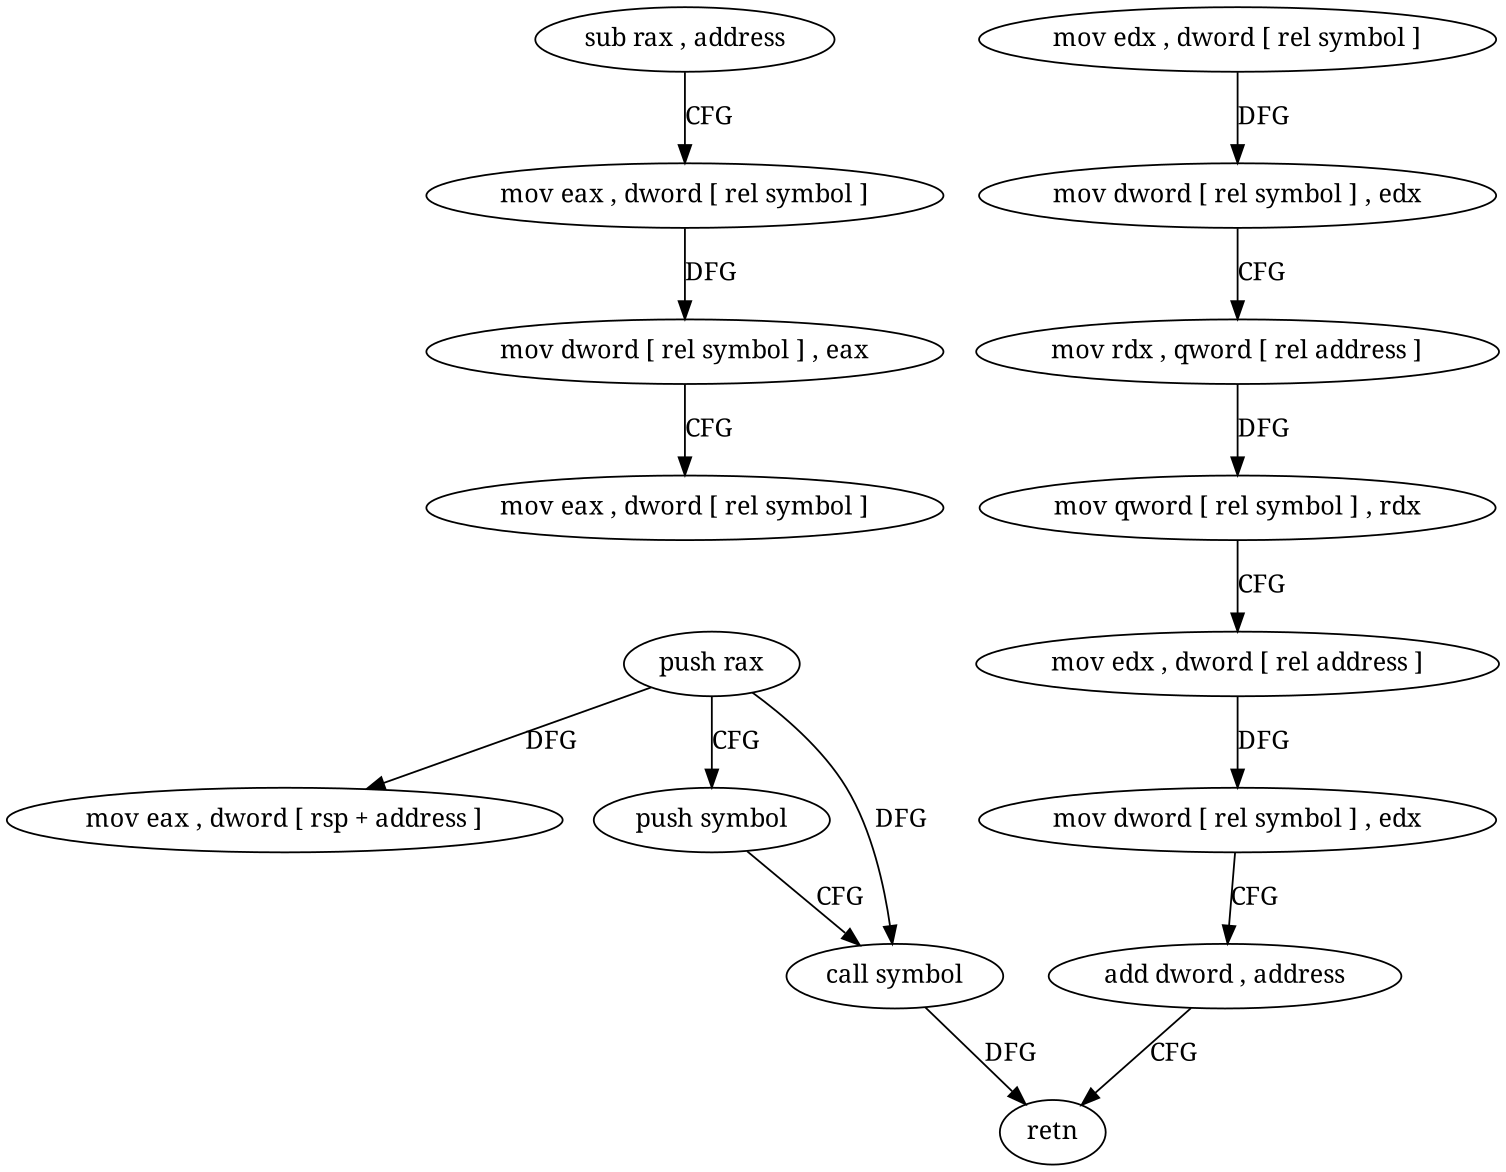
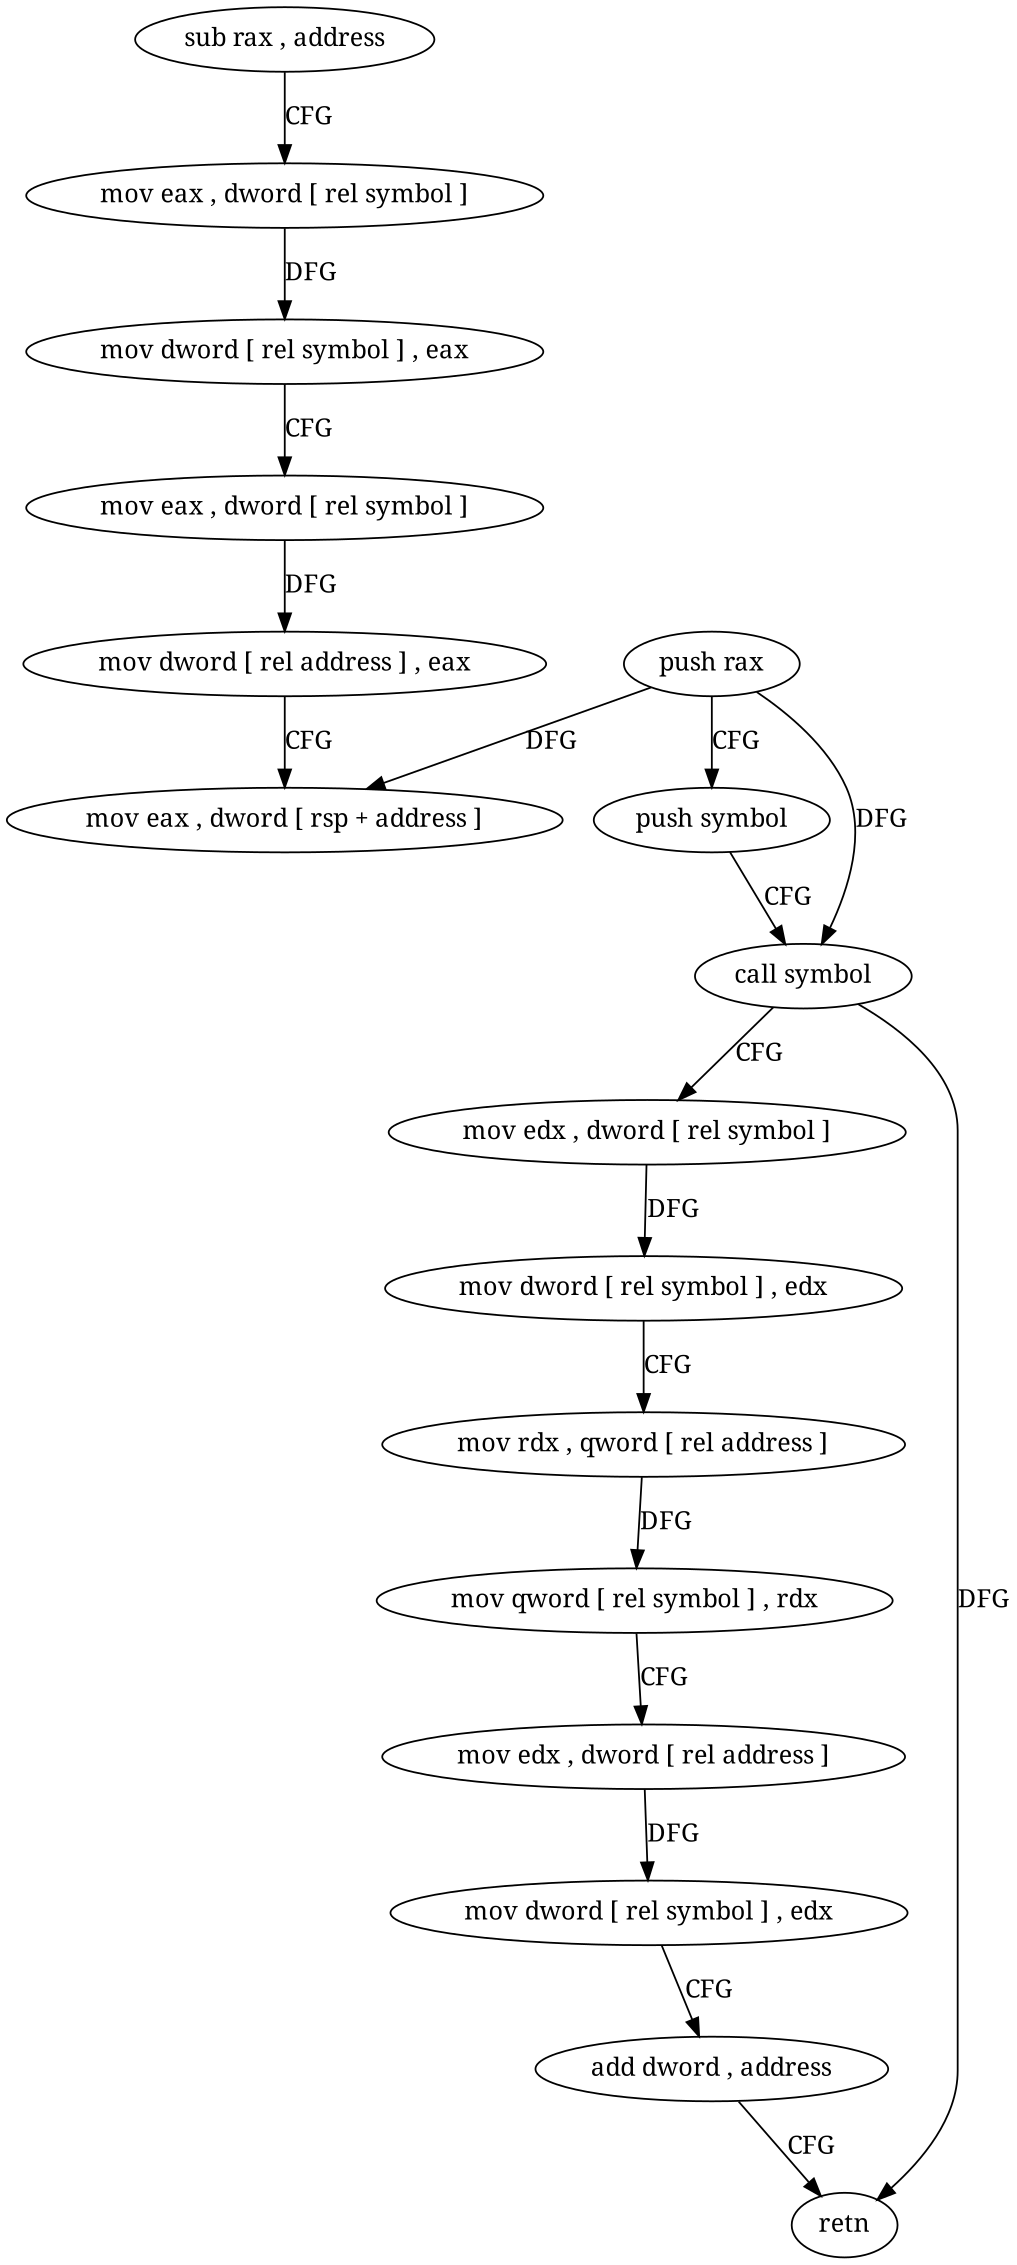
node "mov dword [ rel address ] , eax": added
edge "call symbol" -> "mov edx , dword [ rel symbol ]": added, label "CFG"
